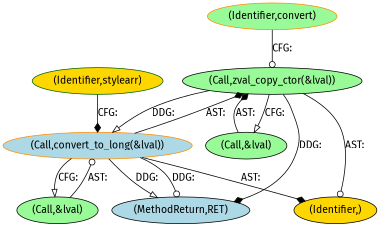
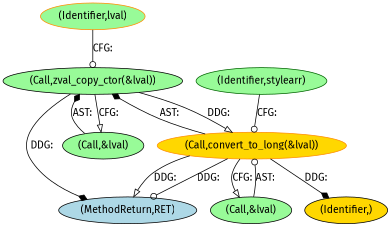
node "(Identifier,convert)": label "(Identifier,convert)" -> "(Identifier,lval)"
node "(Identifier,stylearr)": fillcolor gold -> palegreen
edge "(Identifier,stylearr)" -> "(Call,convert_to_long(&lval))": arrowhead diamond -> odot
edge "(Call,zval_copy_ctor(&lval))" -> "(Identifier,)": removed, label "AST:"
node "(Call,convert_to_long(&lval))": fillcolor lightblue -> gold
edge "(Call,convert_to_long(&lval))" -> "(Identifier,)": label "AST: " -> "DDG: "
